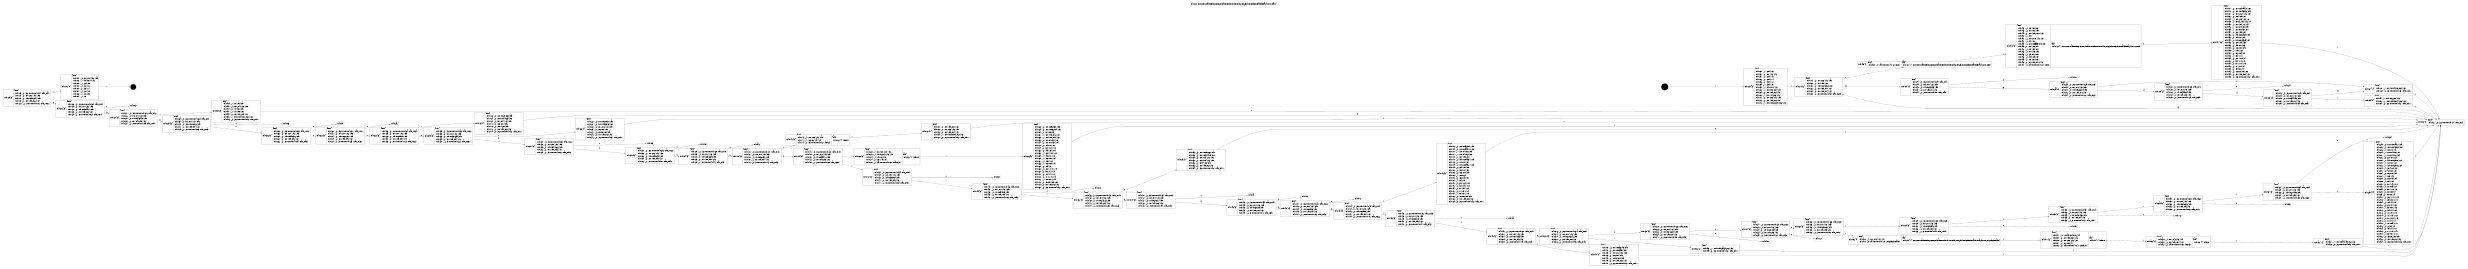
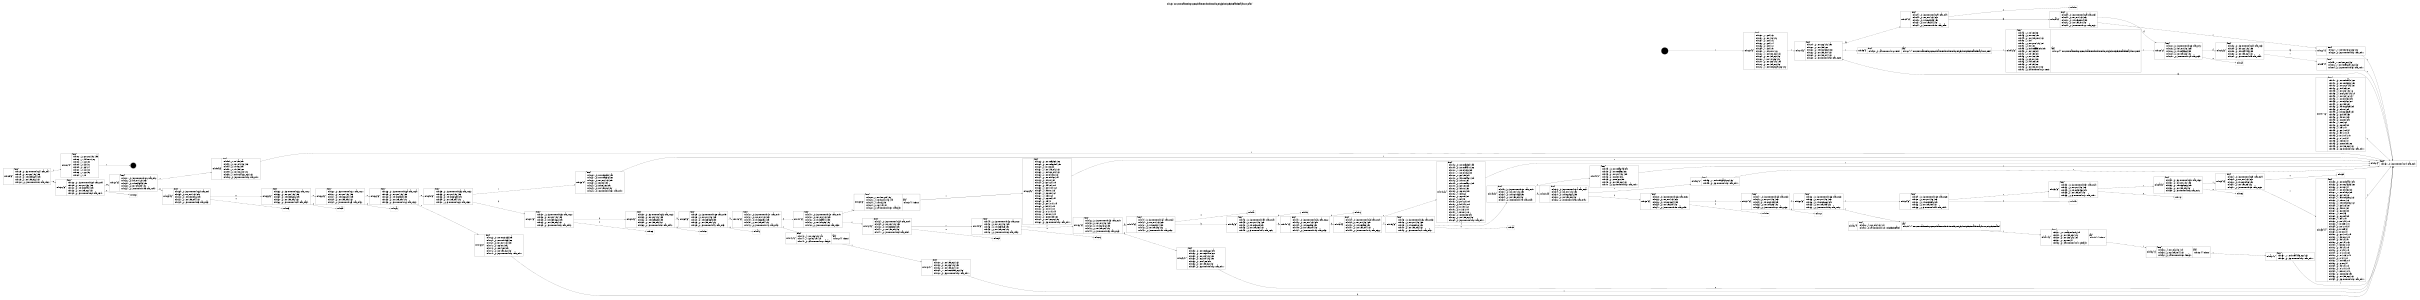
edge "0x401943 [52]" -> "0x401977 [108]": now "0x401943 [52]" -> "0x4012c0 [22]"
